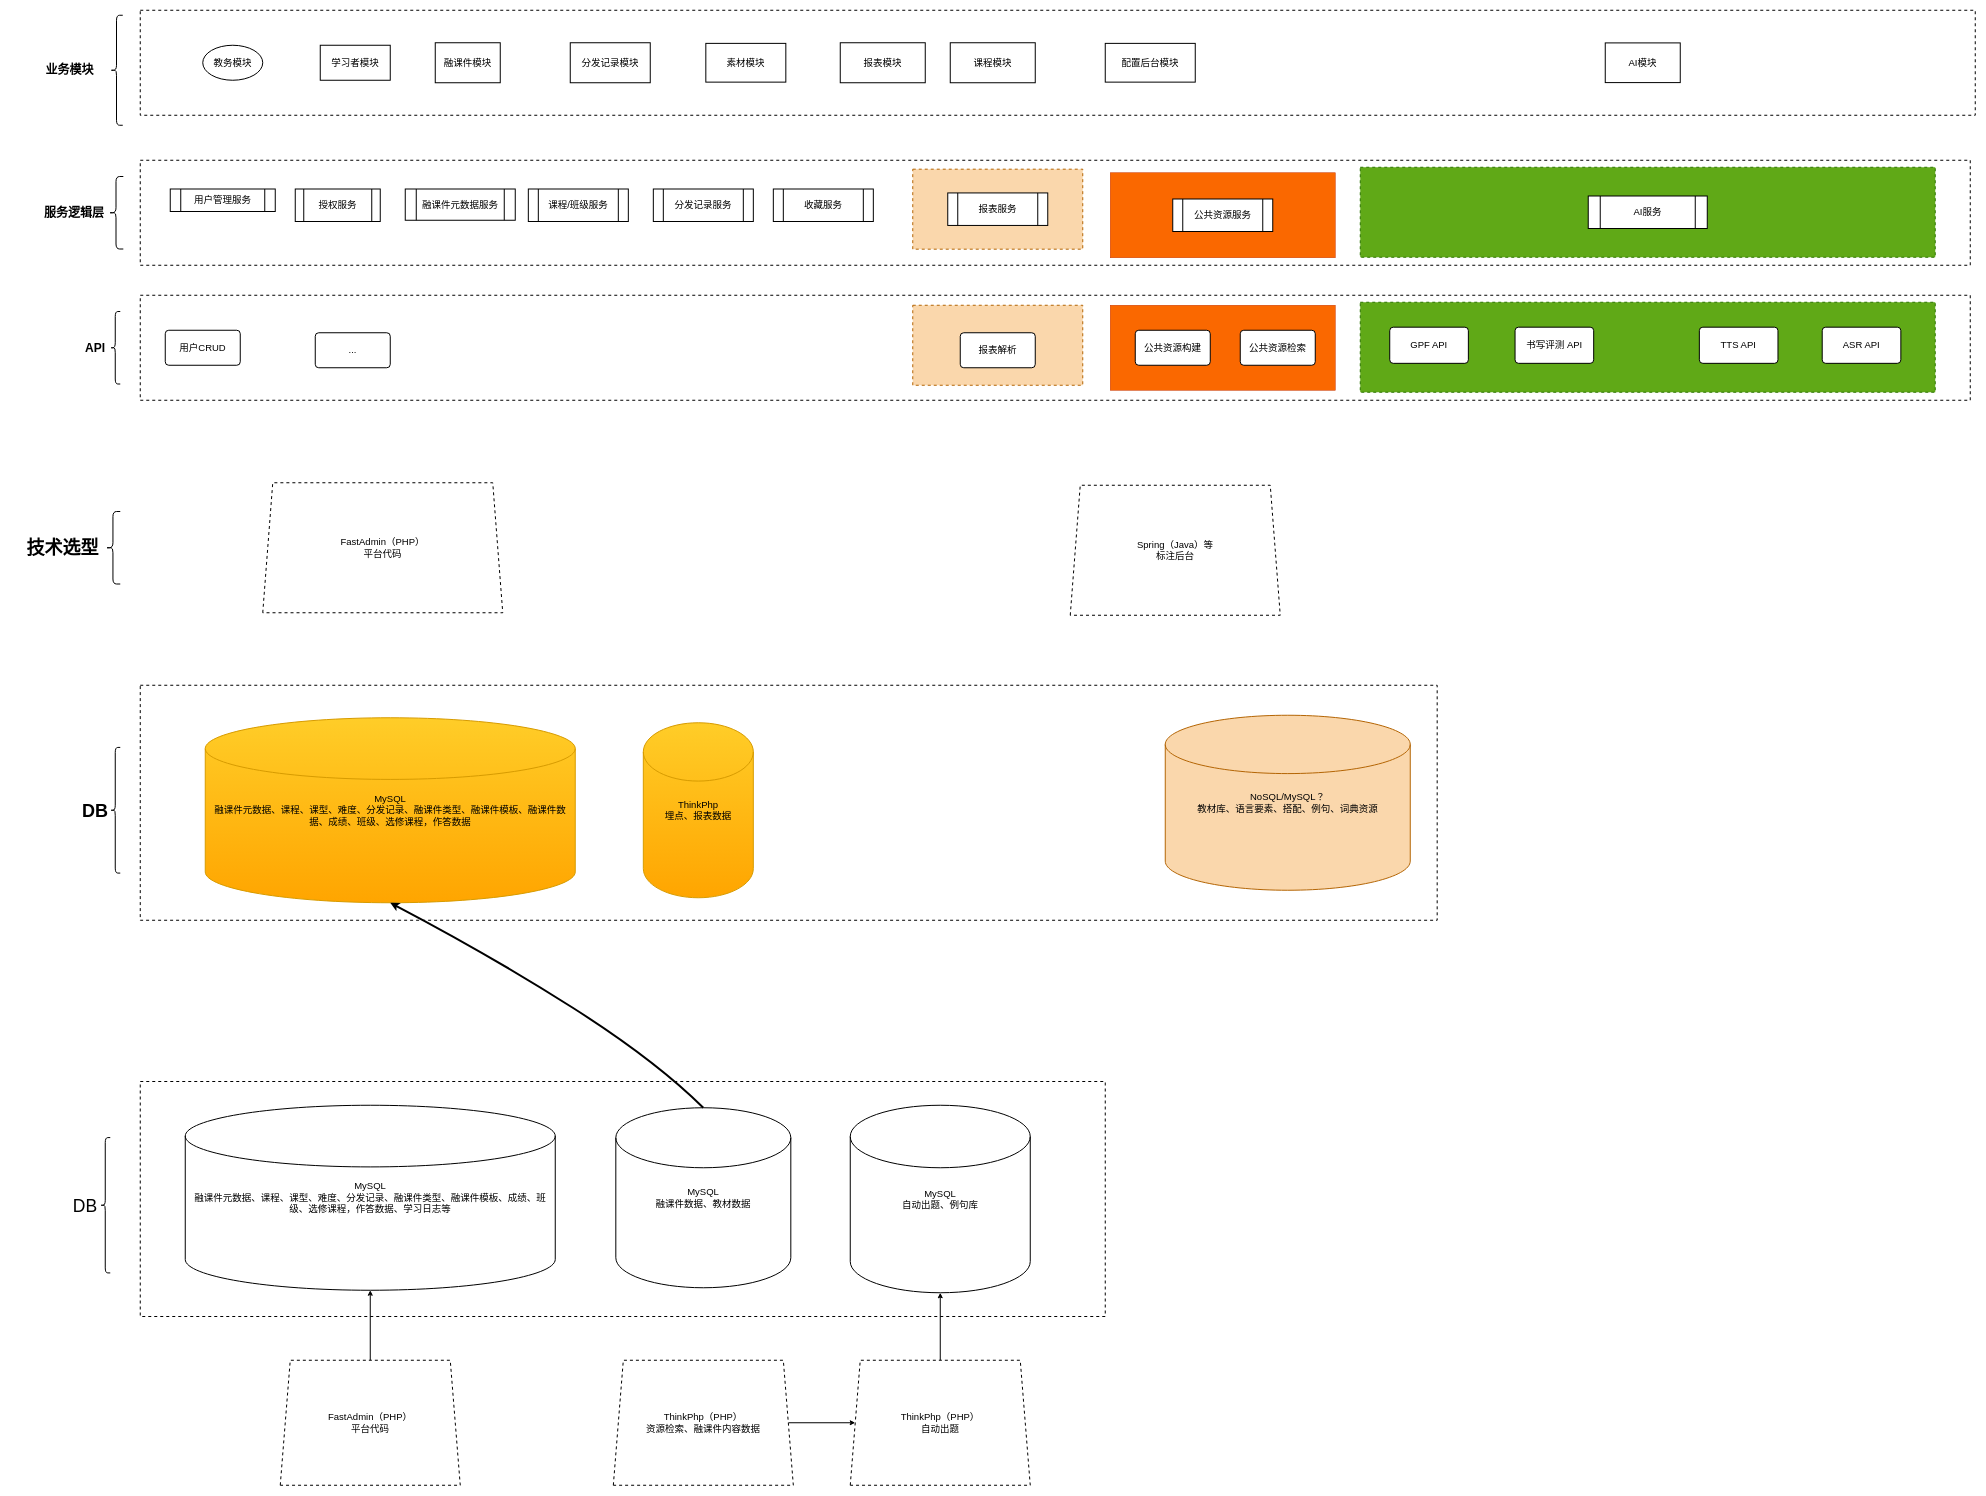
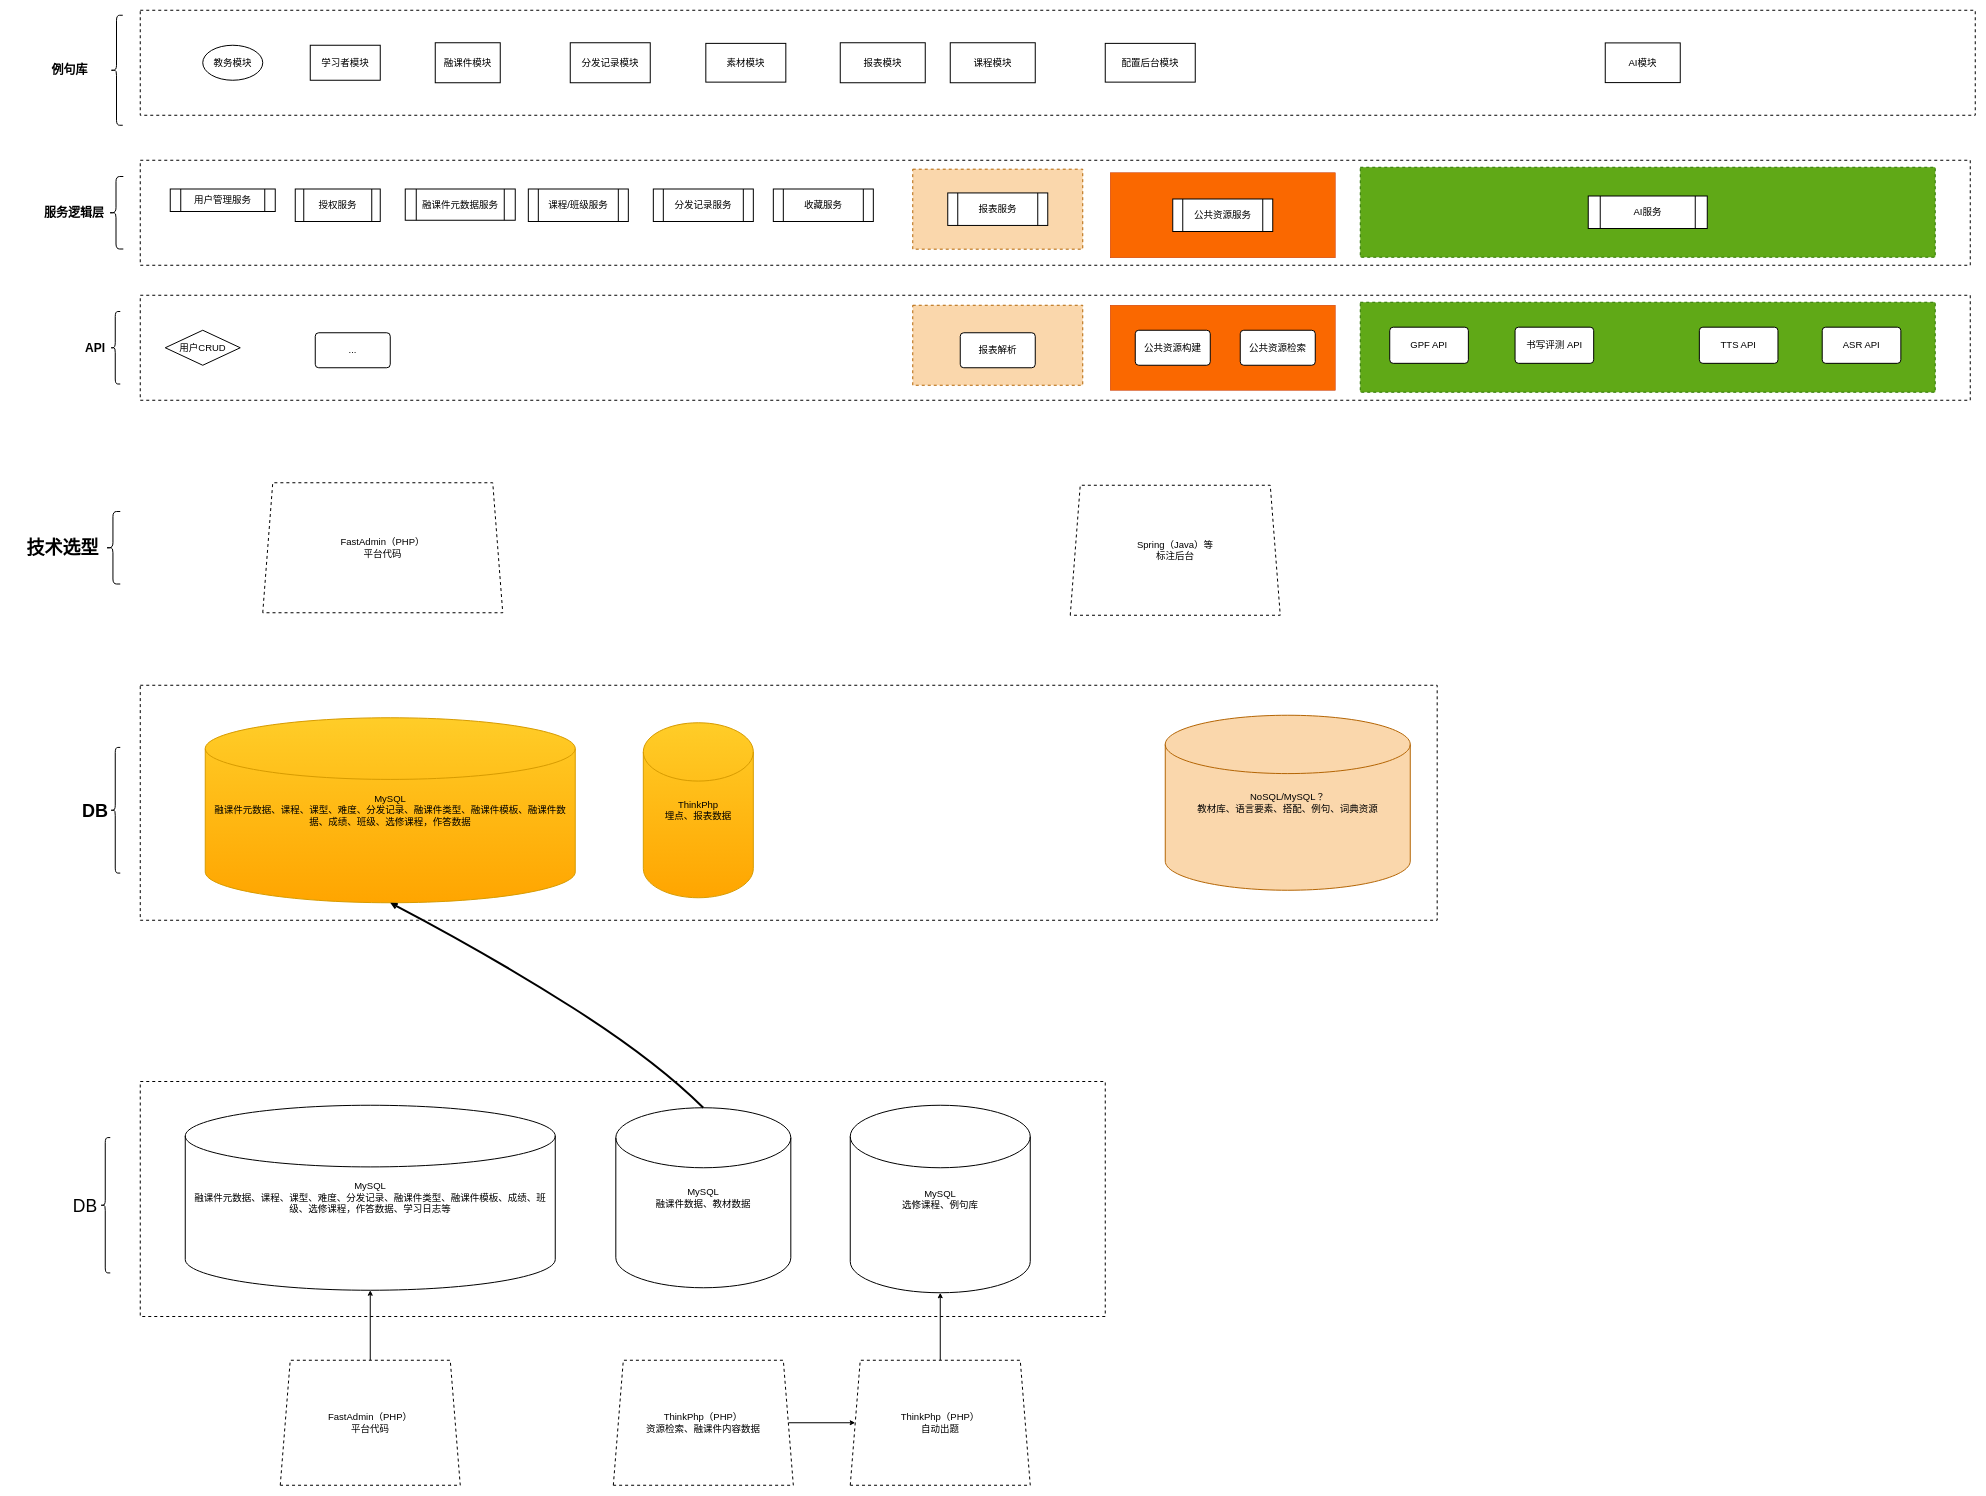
node "学习者模块": moved (355, 63) -> (345, 63)
node "业务模块": label "业务模块" -> "例句库"
node "用户CRUD": shape rounded rectangle -> diamond
edge "MySQL 融课件数据、教材数据" -> "MySQL 融课件元数据、课程、课型、难度、分发记录、融课件类型、融课件模板、融课件数据、成绩、班级、选修课程，作答数据": arrowhead classic -> open
node "MySQL 自动出题、例句库": label "MySQL 自动出题、例句库" -> "MySQL 选修课程、例句库"
